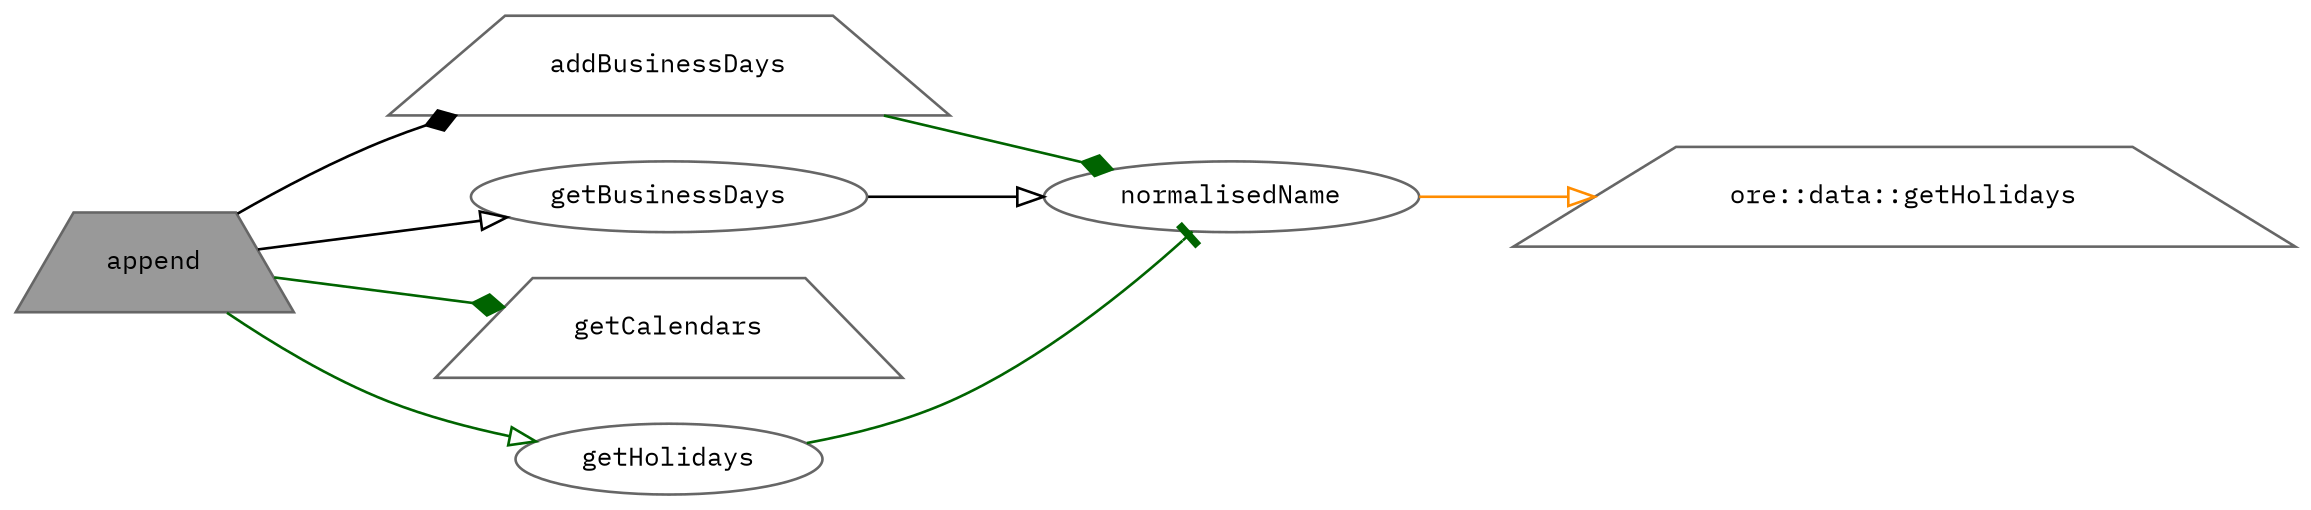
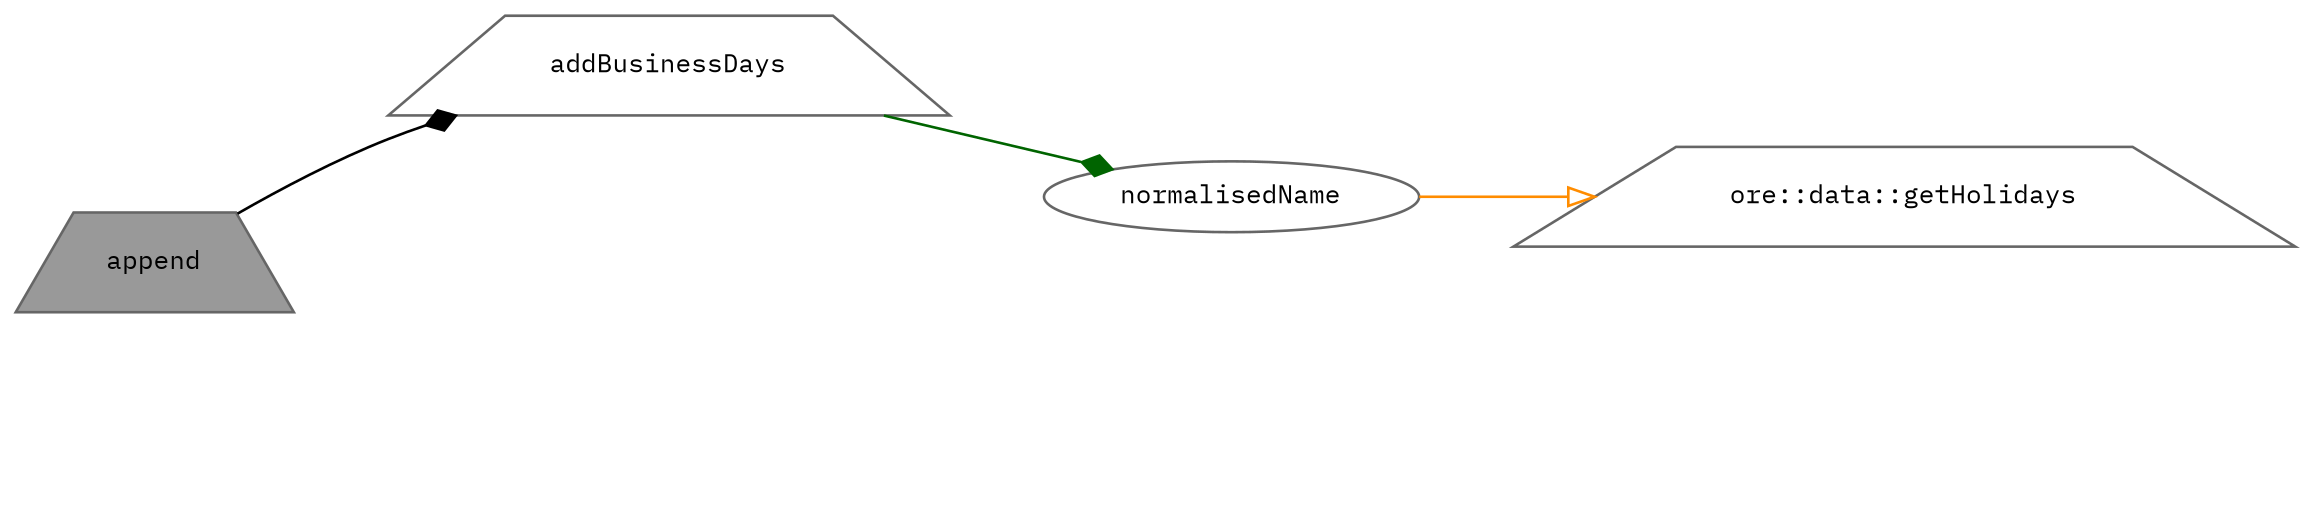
node "getBusinessDays": removed
node "getCalendars": removed
node "getHolidays": removed
